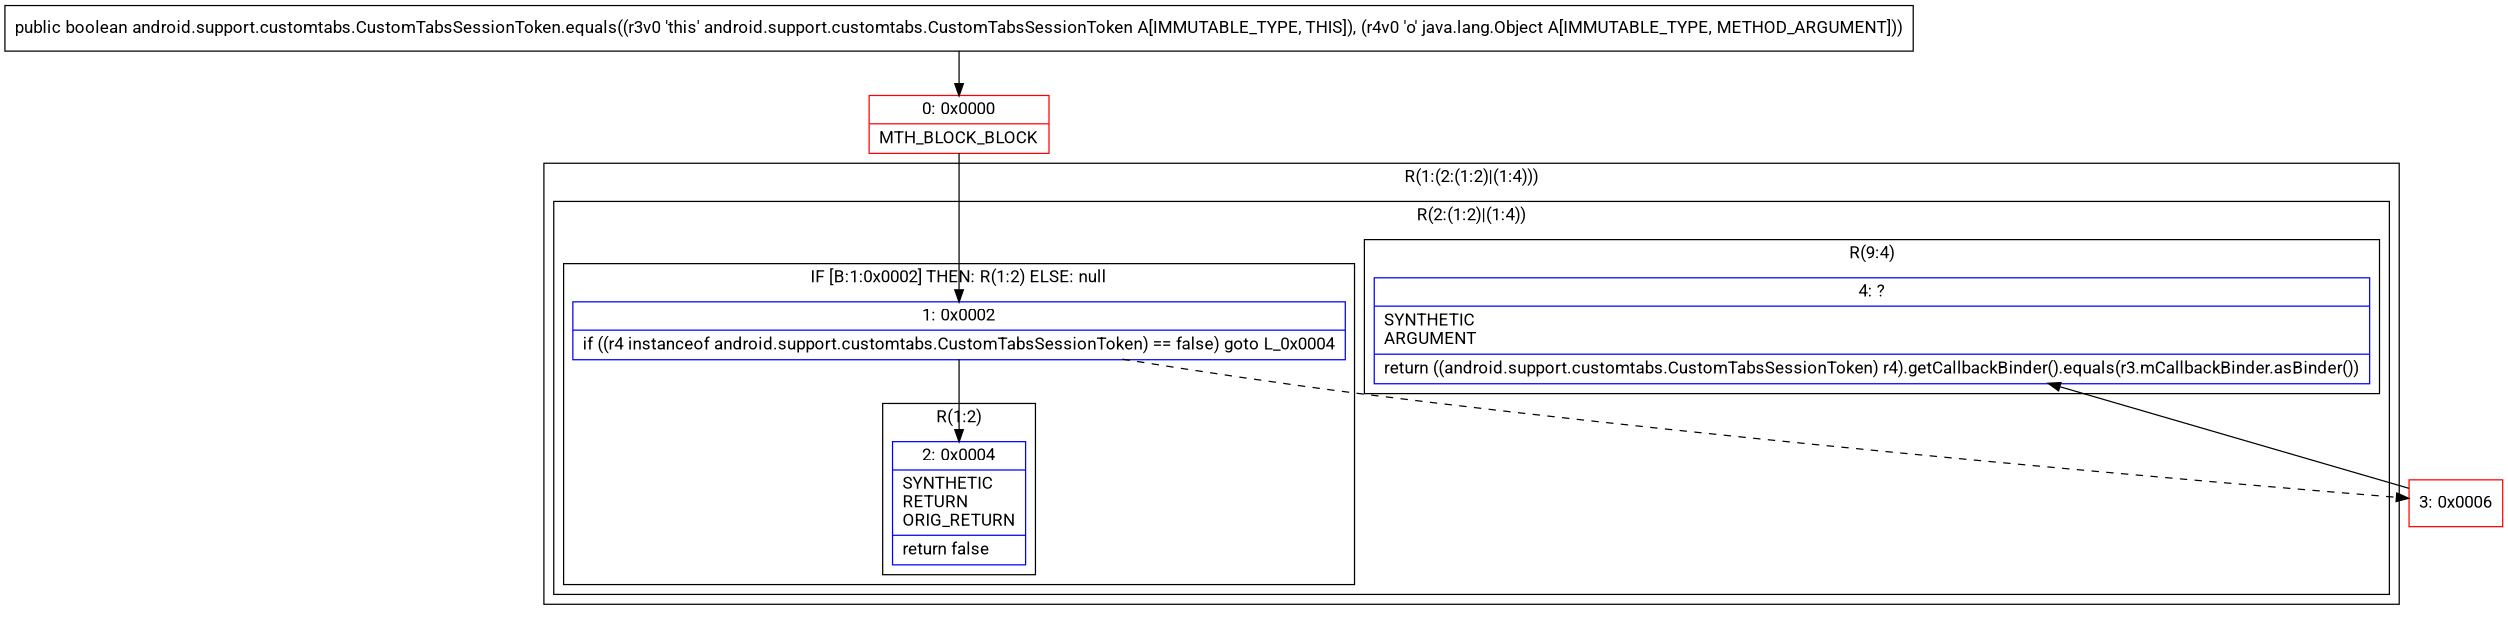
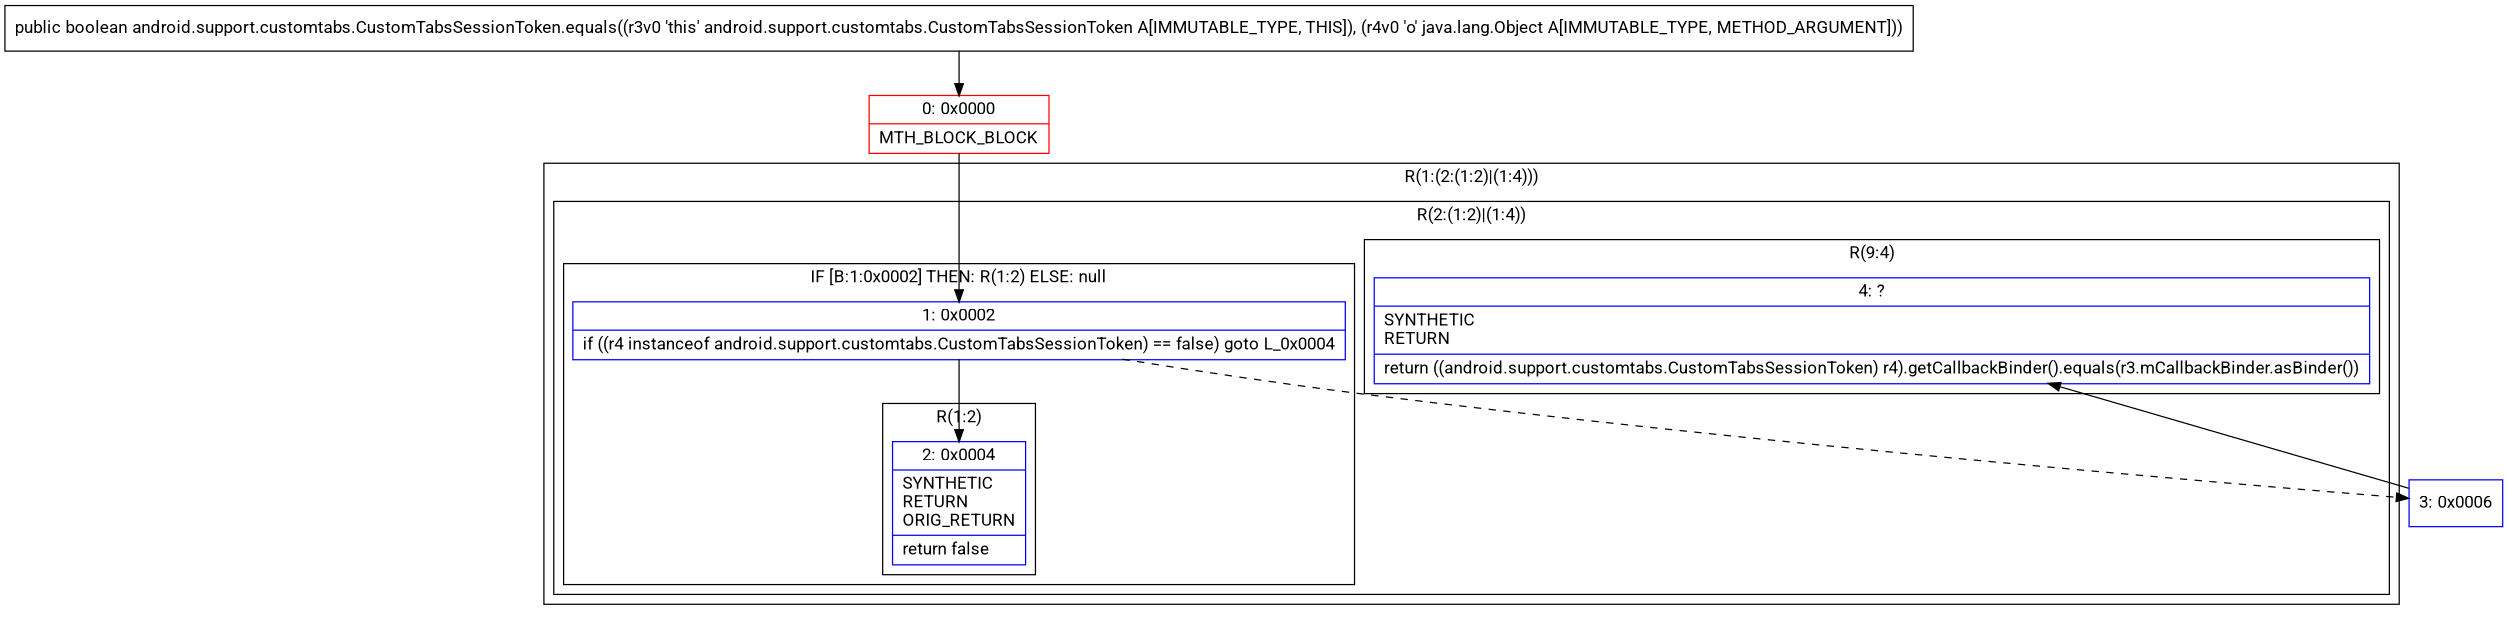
node "4: ?": text "ARGUMENT" -> "RETURN"
node "3: 0x0006": color red -> blue
